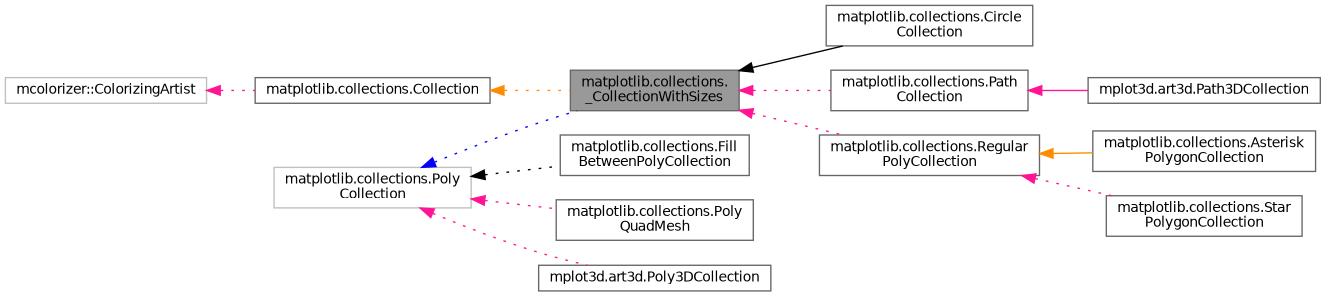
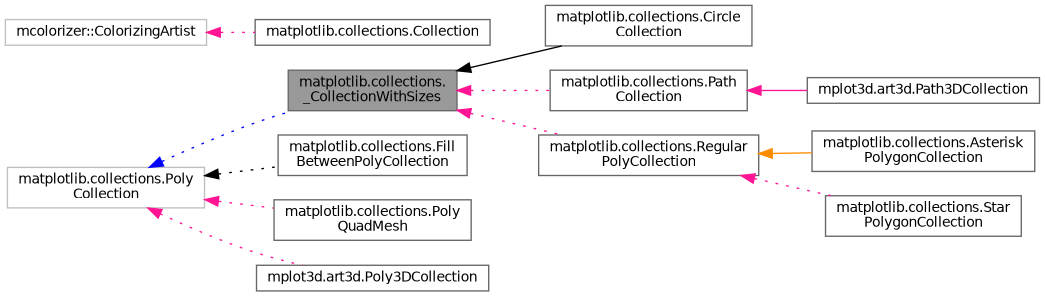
edge "matplotlib.collections. _CollectionWithSizes" -> "matplotlib.collections.Collection": removed
